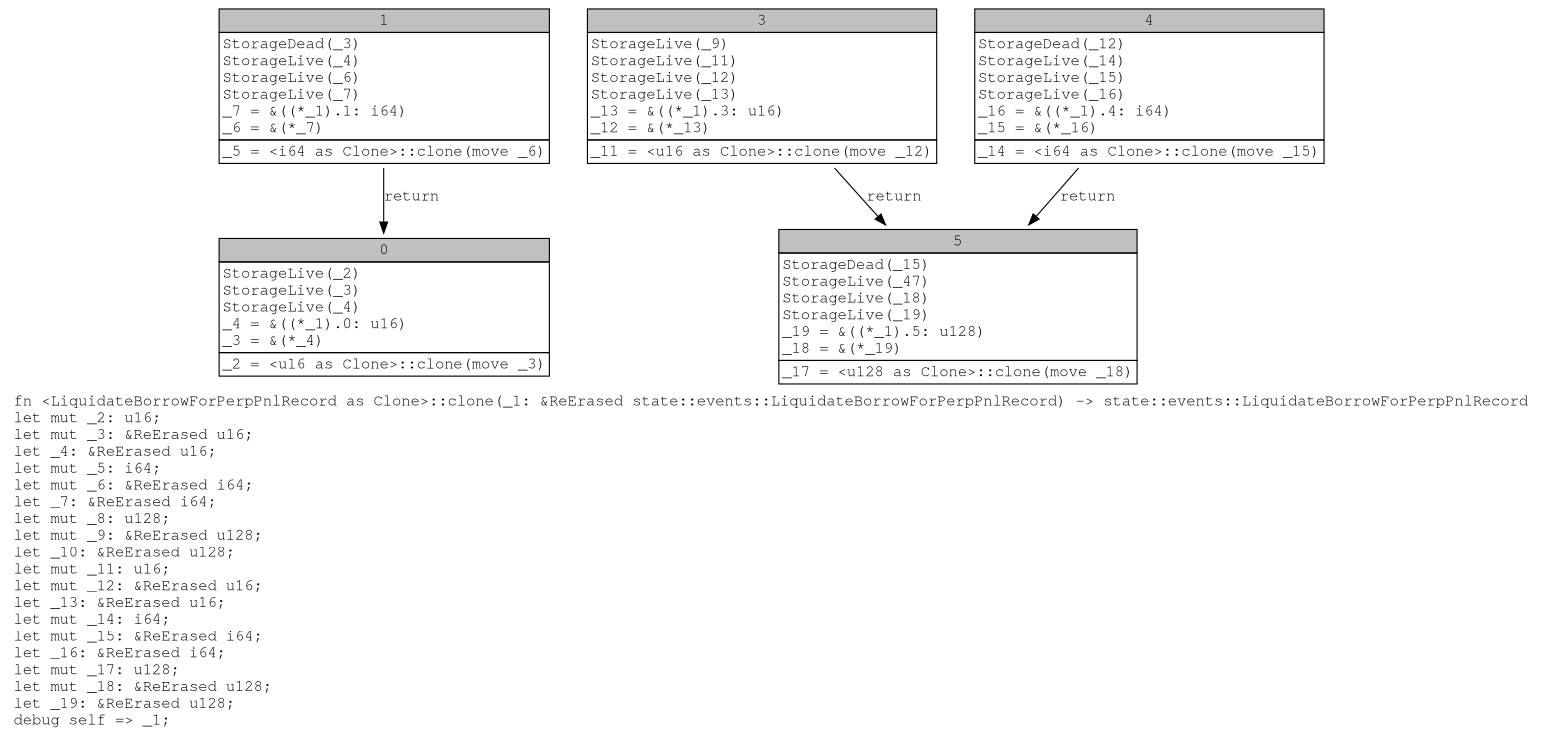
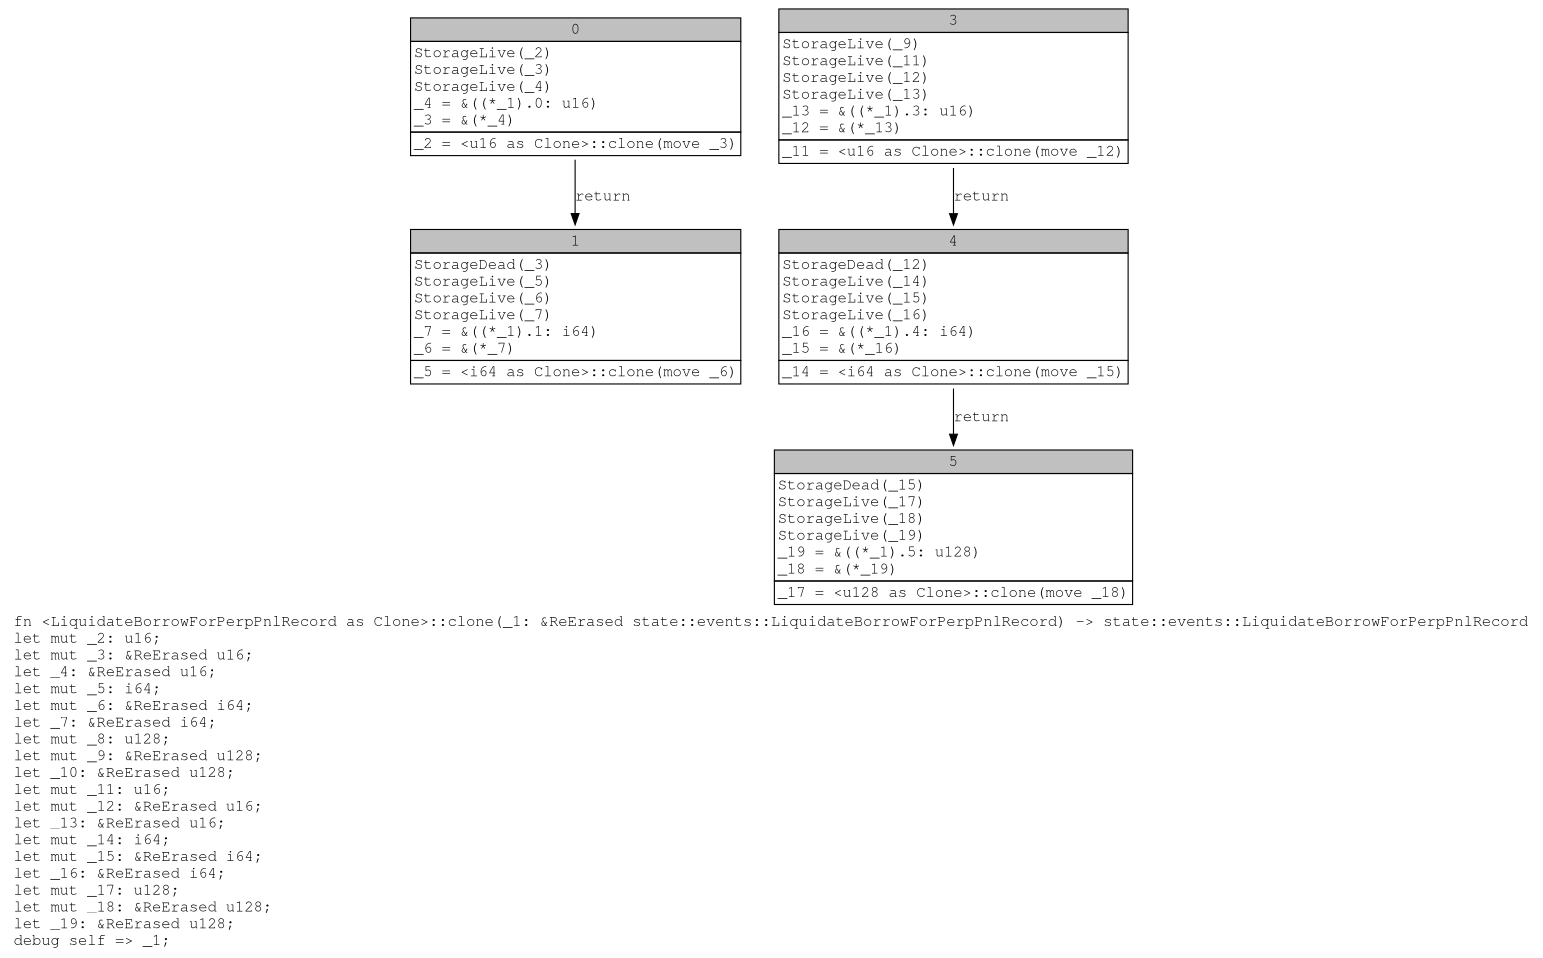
node "1": text "StorageLive(_4)" -> "StorageLive(_5)"
edge "3" -> "5": now "3" -> "4"
edge "1" -> "0": reversed
node "5": text "StorageLive(_47)" -> "StorageLive(_17)"
